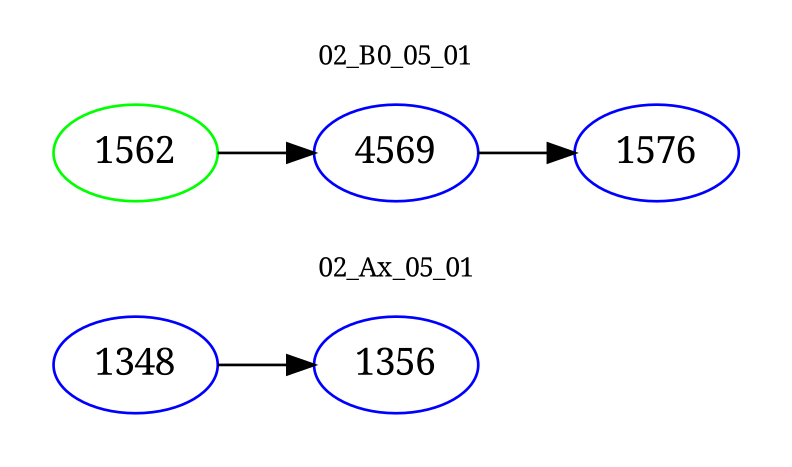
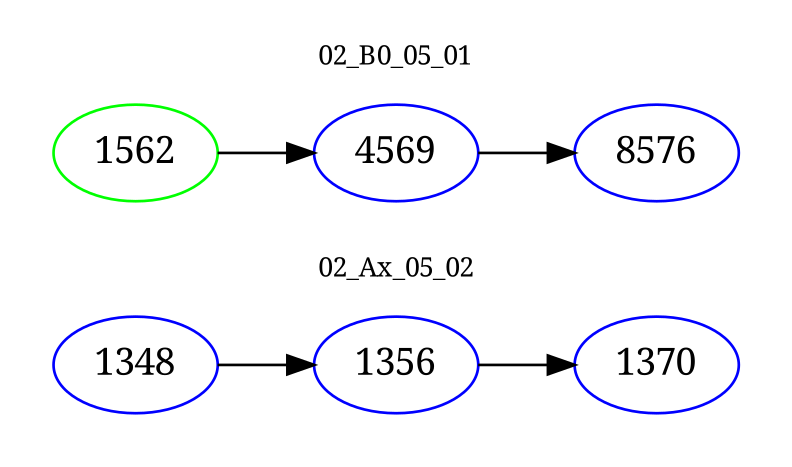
node "1576": label "1576" -> "8576"
cluster "02_Ax_05_01": label "02_Ax_05_01" -> "02_Ax_05_02"
node "1370": added
